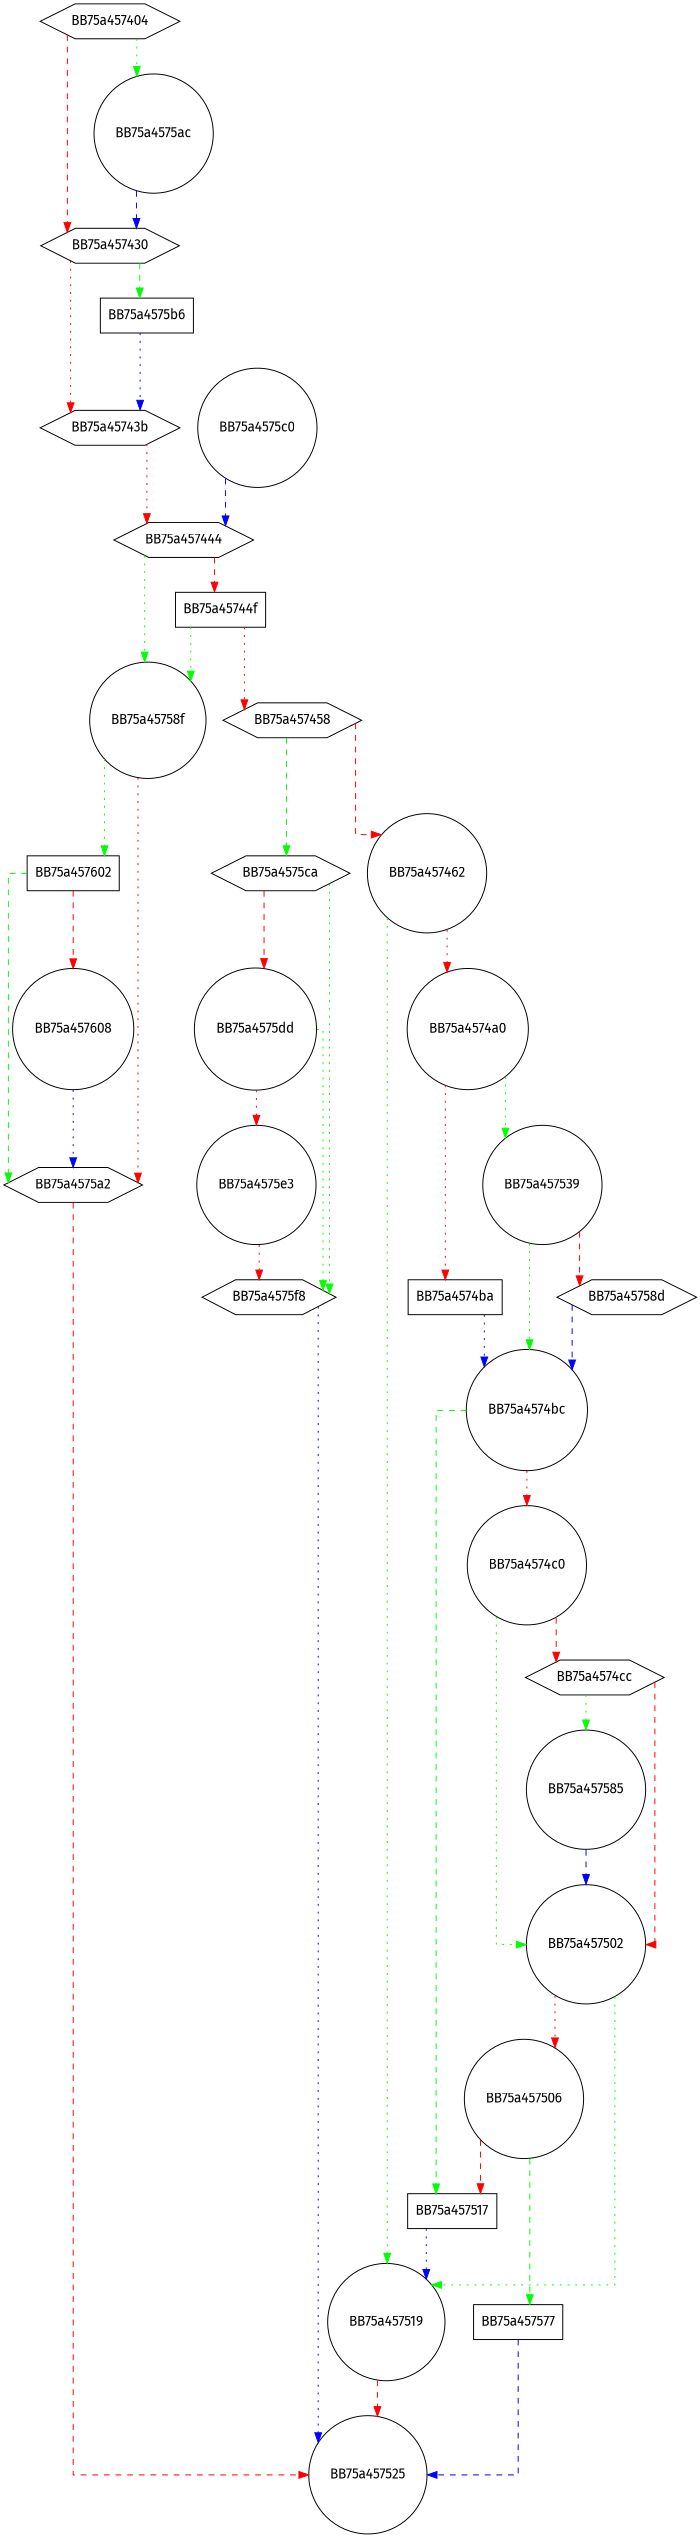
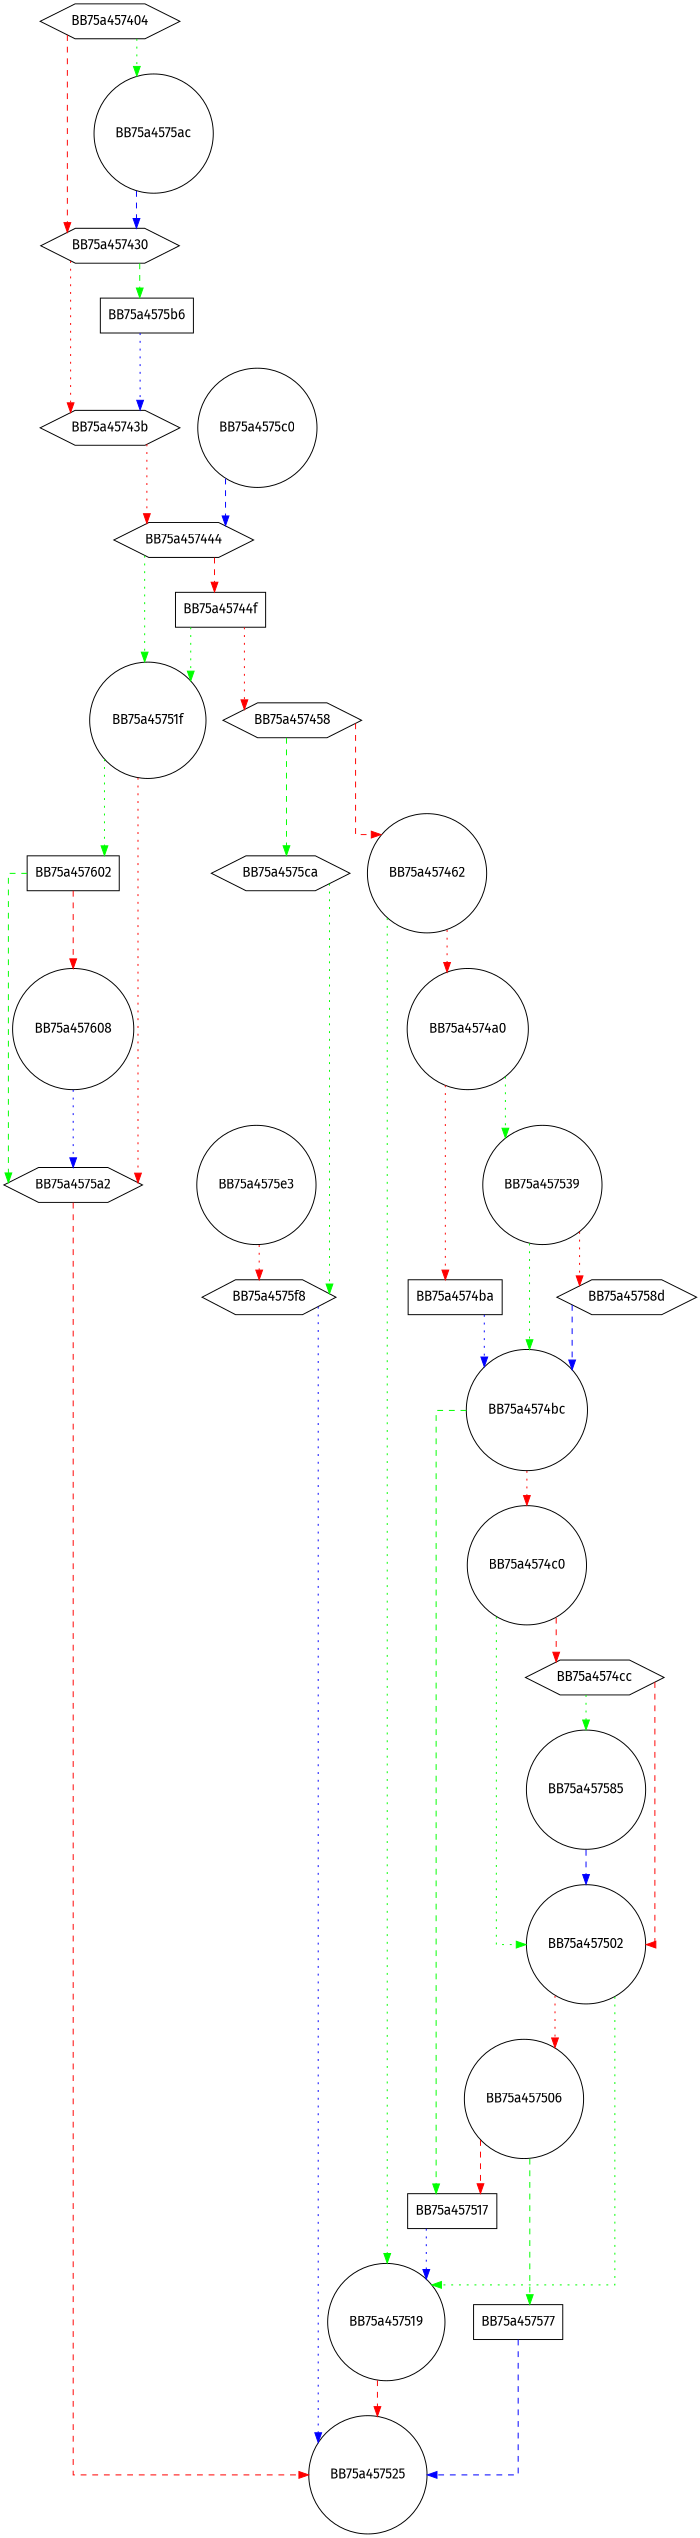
node "BB75a45758f": label "BB75a45758f" -> "BB75a45751f"
node "BB75a4575dd": removed
edge "BB75a457539" -> "BB75a45758d": style dashed -> dotted
